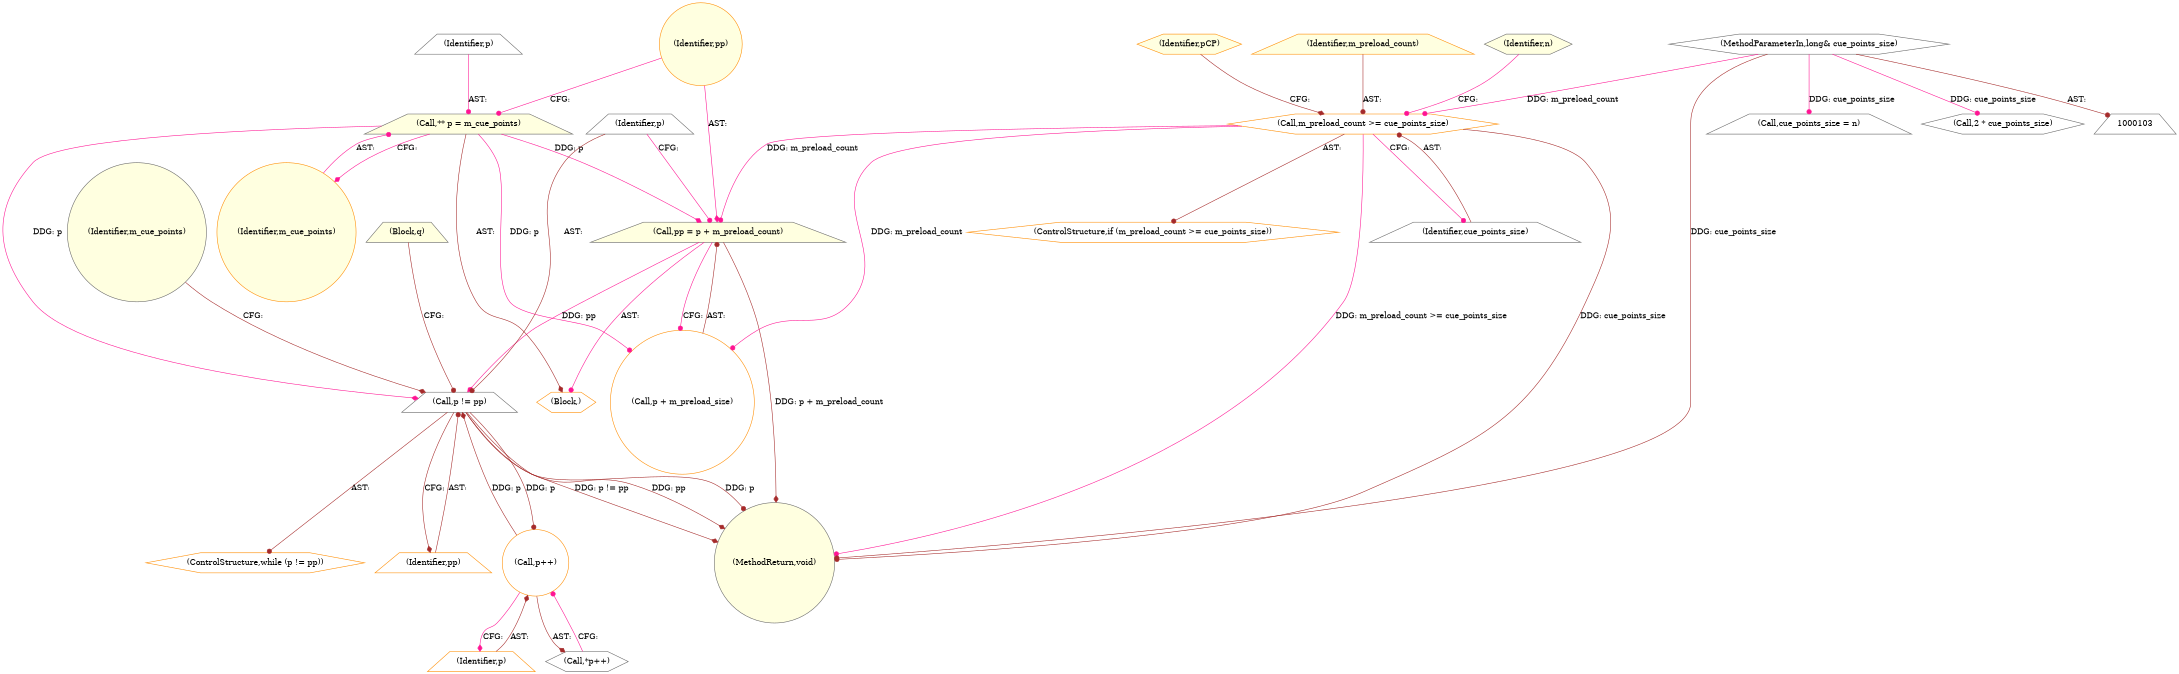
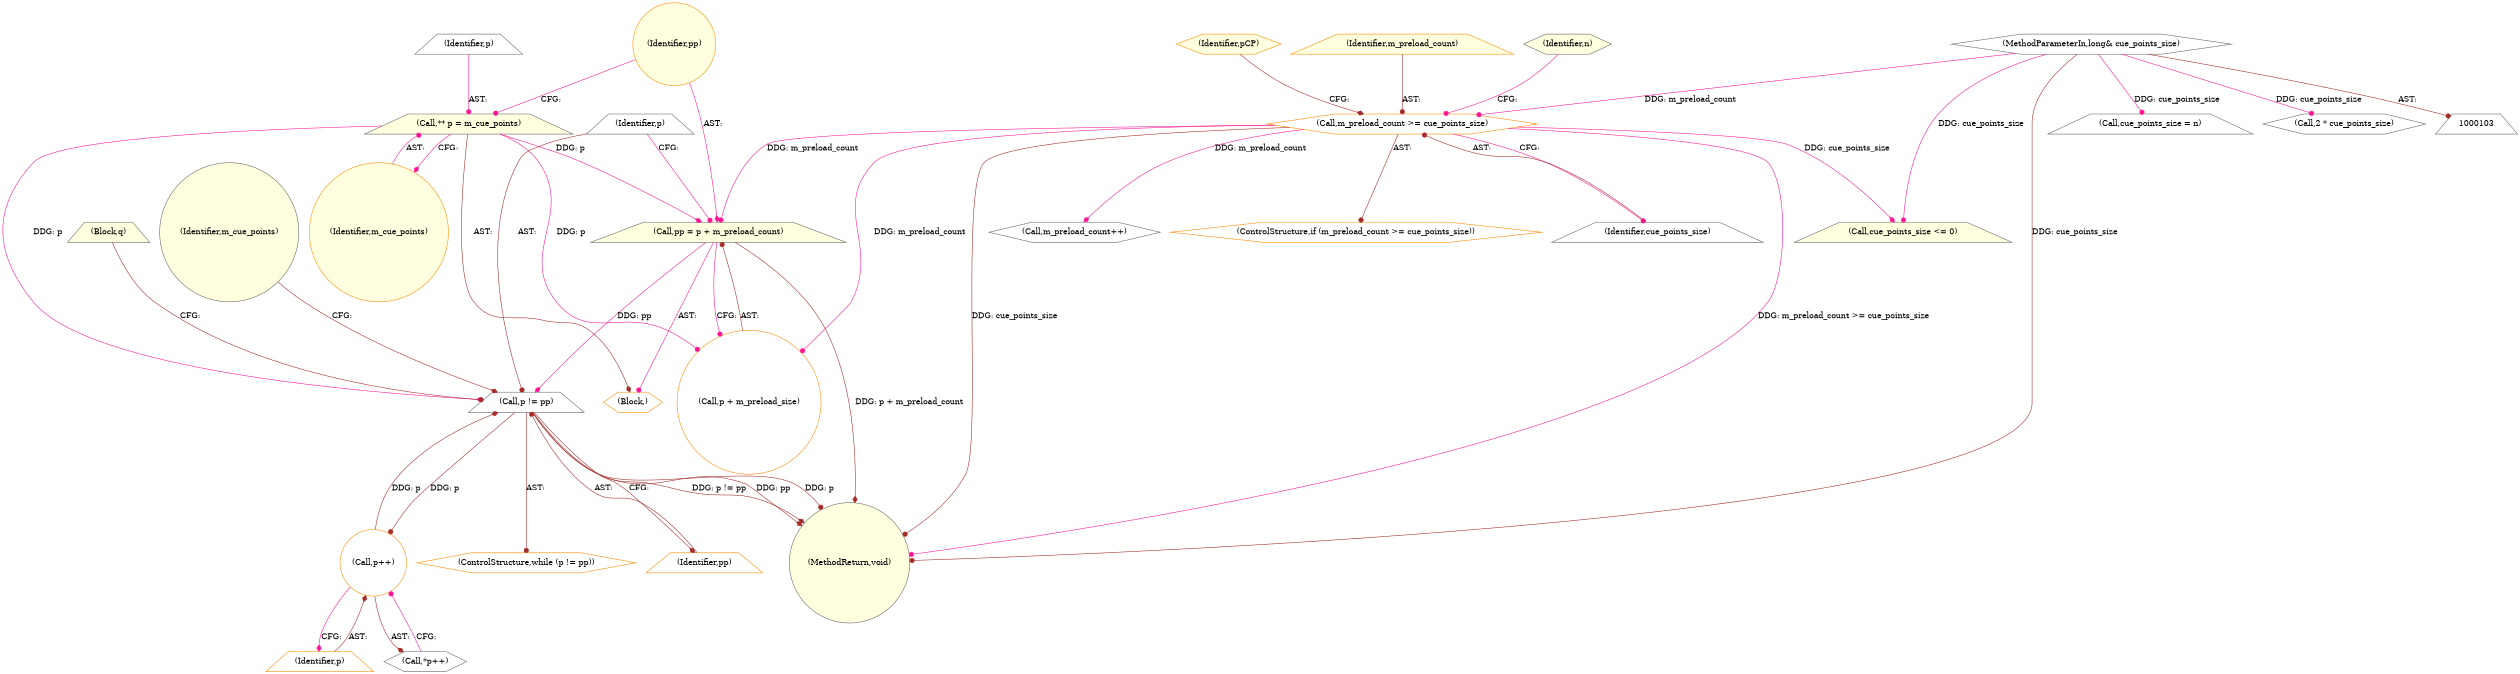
node "(Call,m_preload_count++)": added
node "(Call,cue_points_size <= 0)": added
